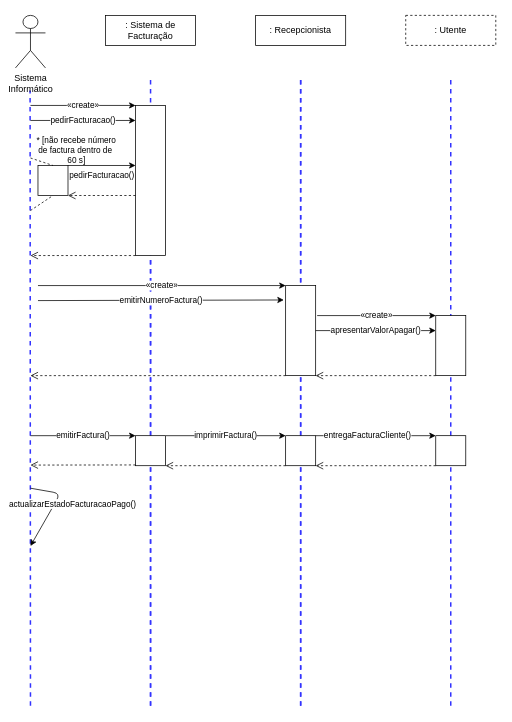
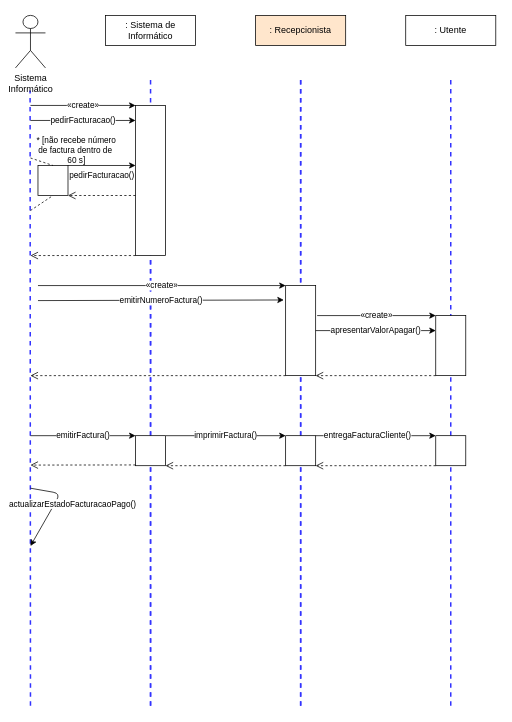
node ": Sistema de Facturação": label ": Sistema de Facturação" -> ": Sistema de Informático"
node ": Recepcionista": fillcolor #ffffff -> #ffe6cc
node ": Utente": style dashed -> solid
